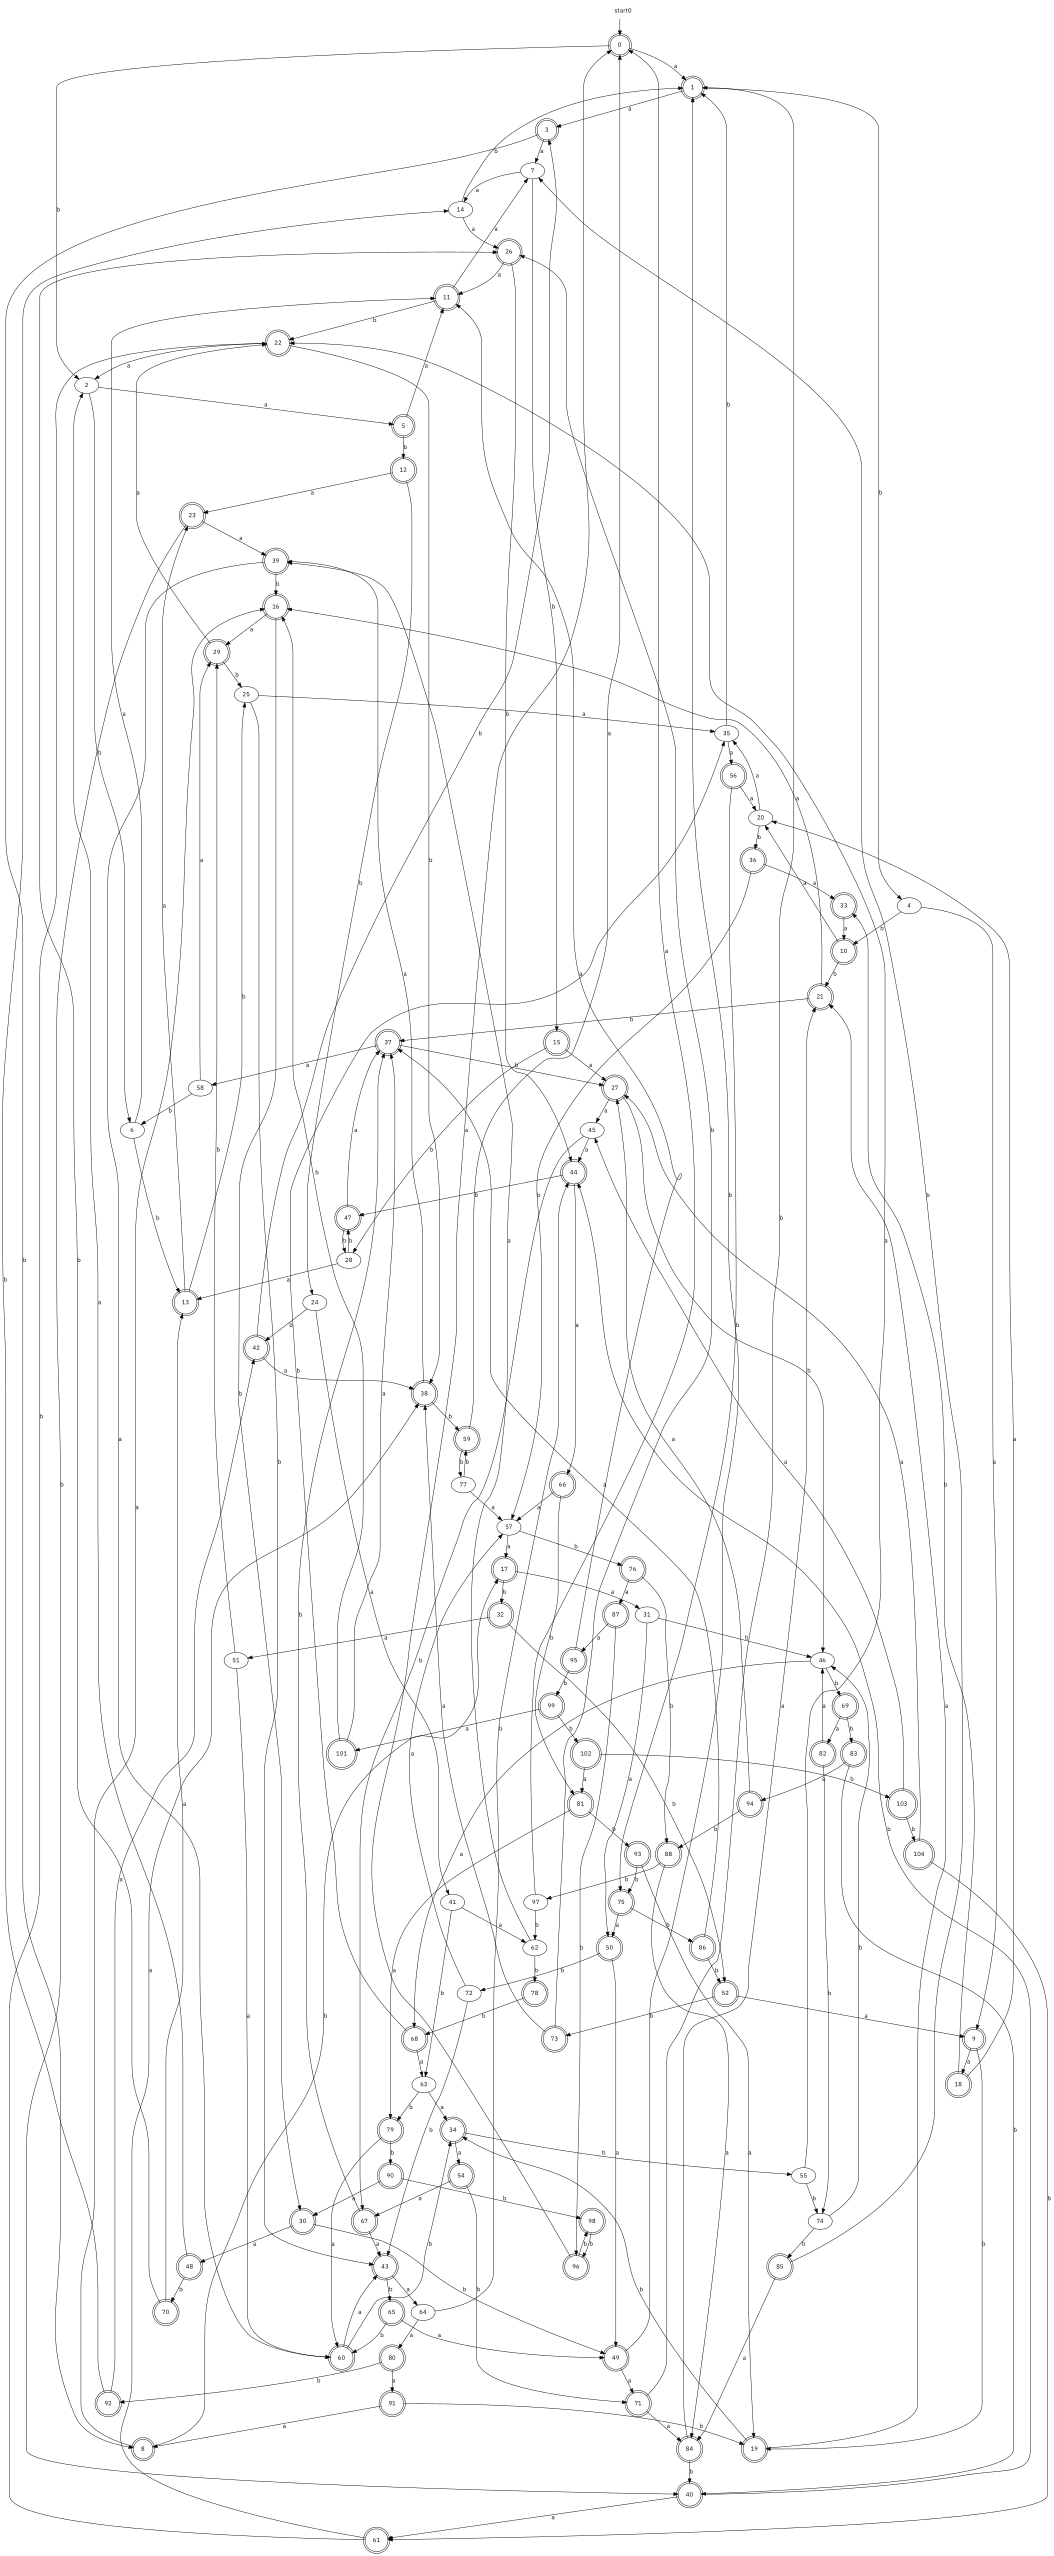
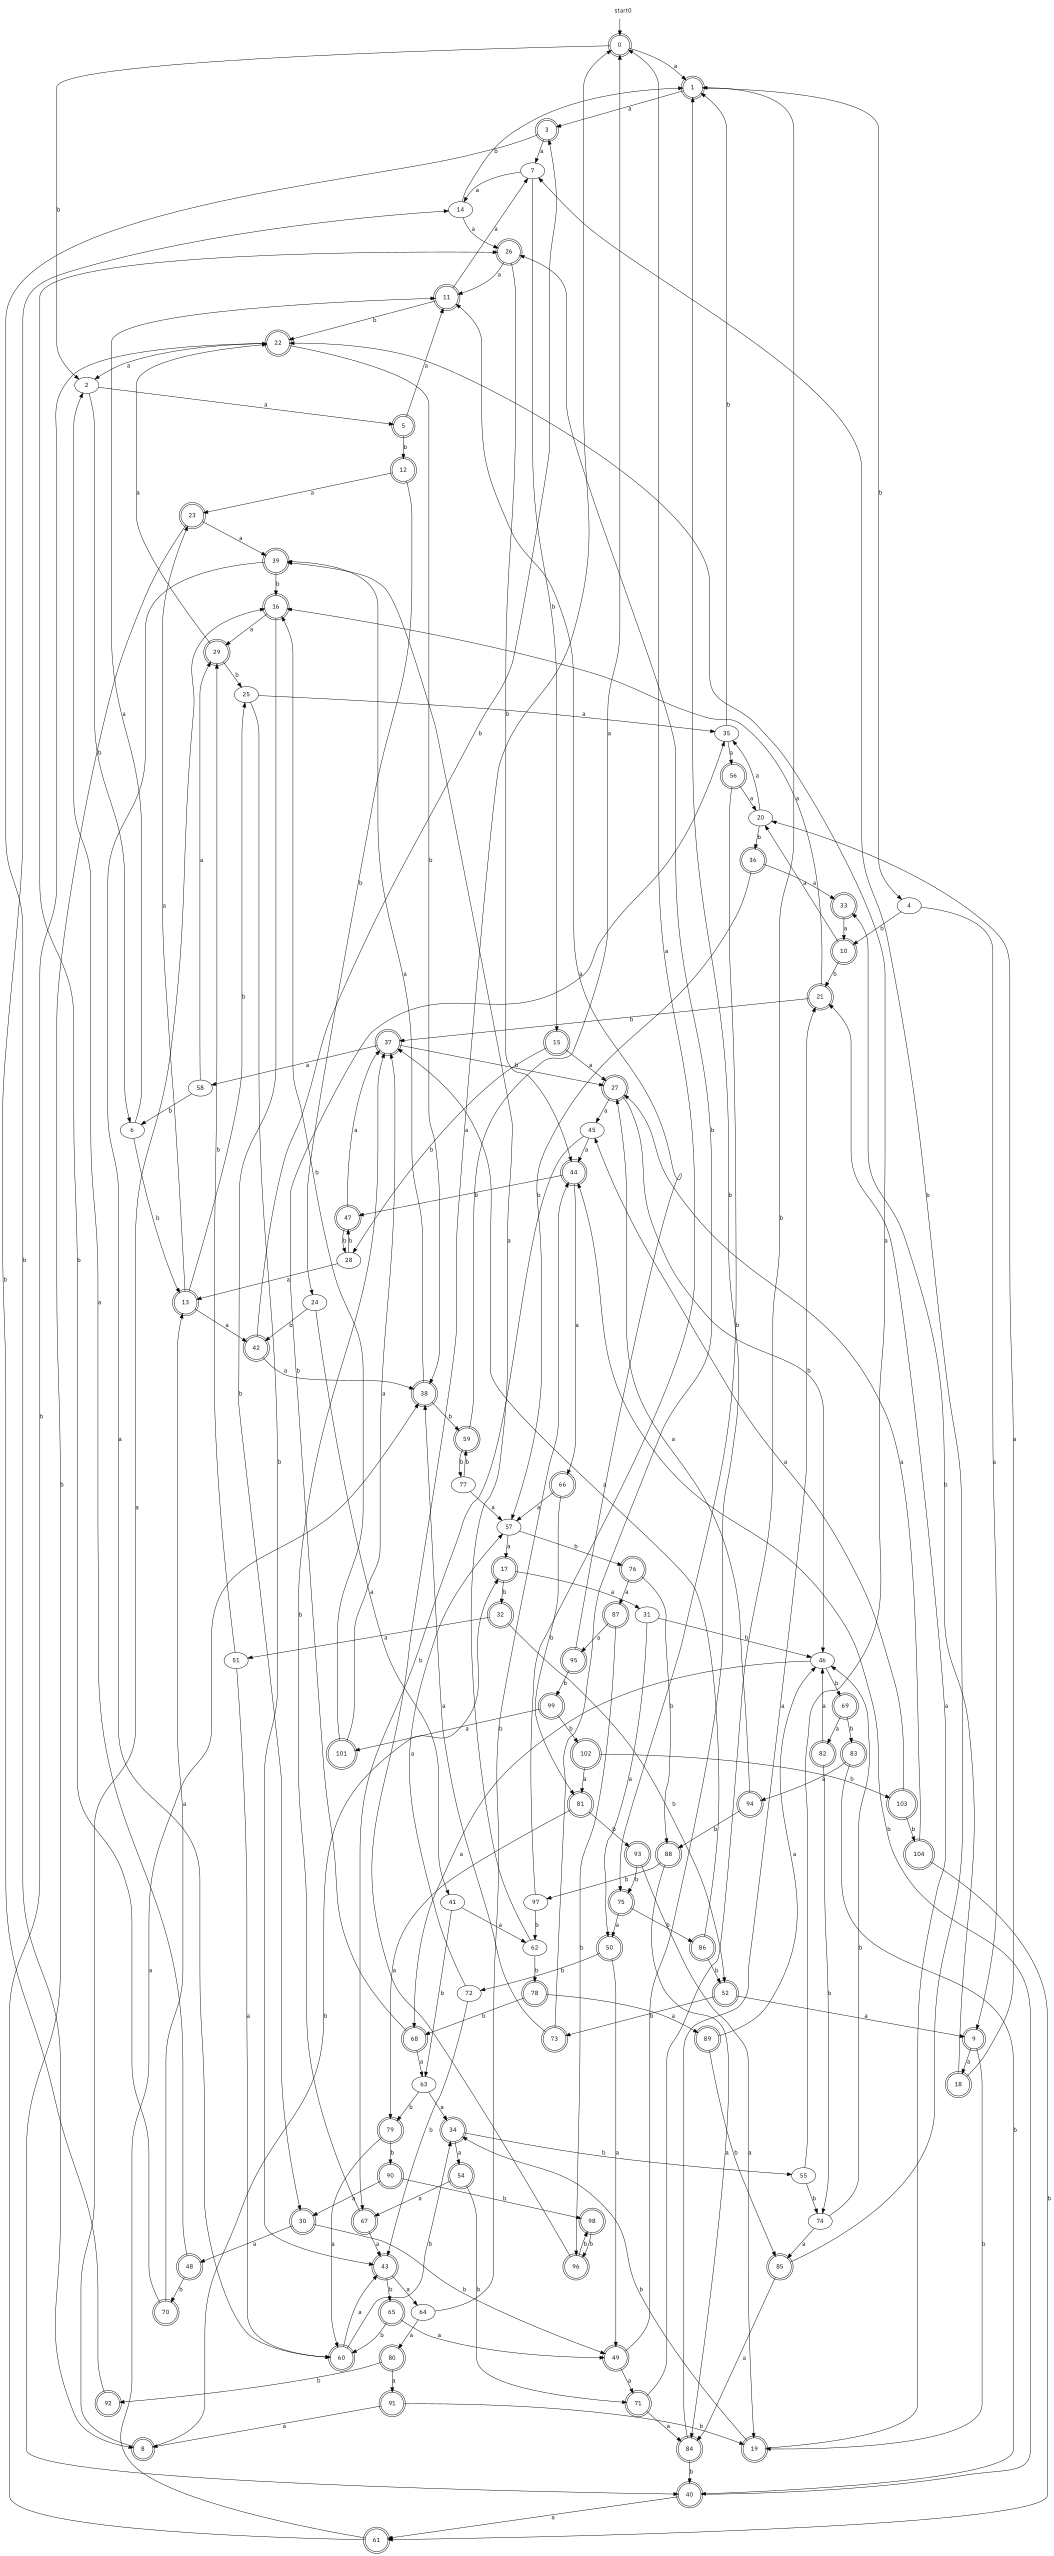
edge "92" -> "42": now "13" -> "42"
node "89": added
edge "74" -> "85": label "b" -> "a"
